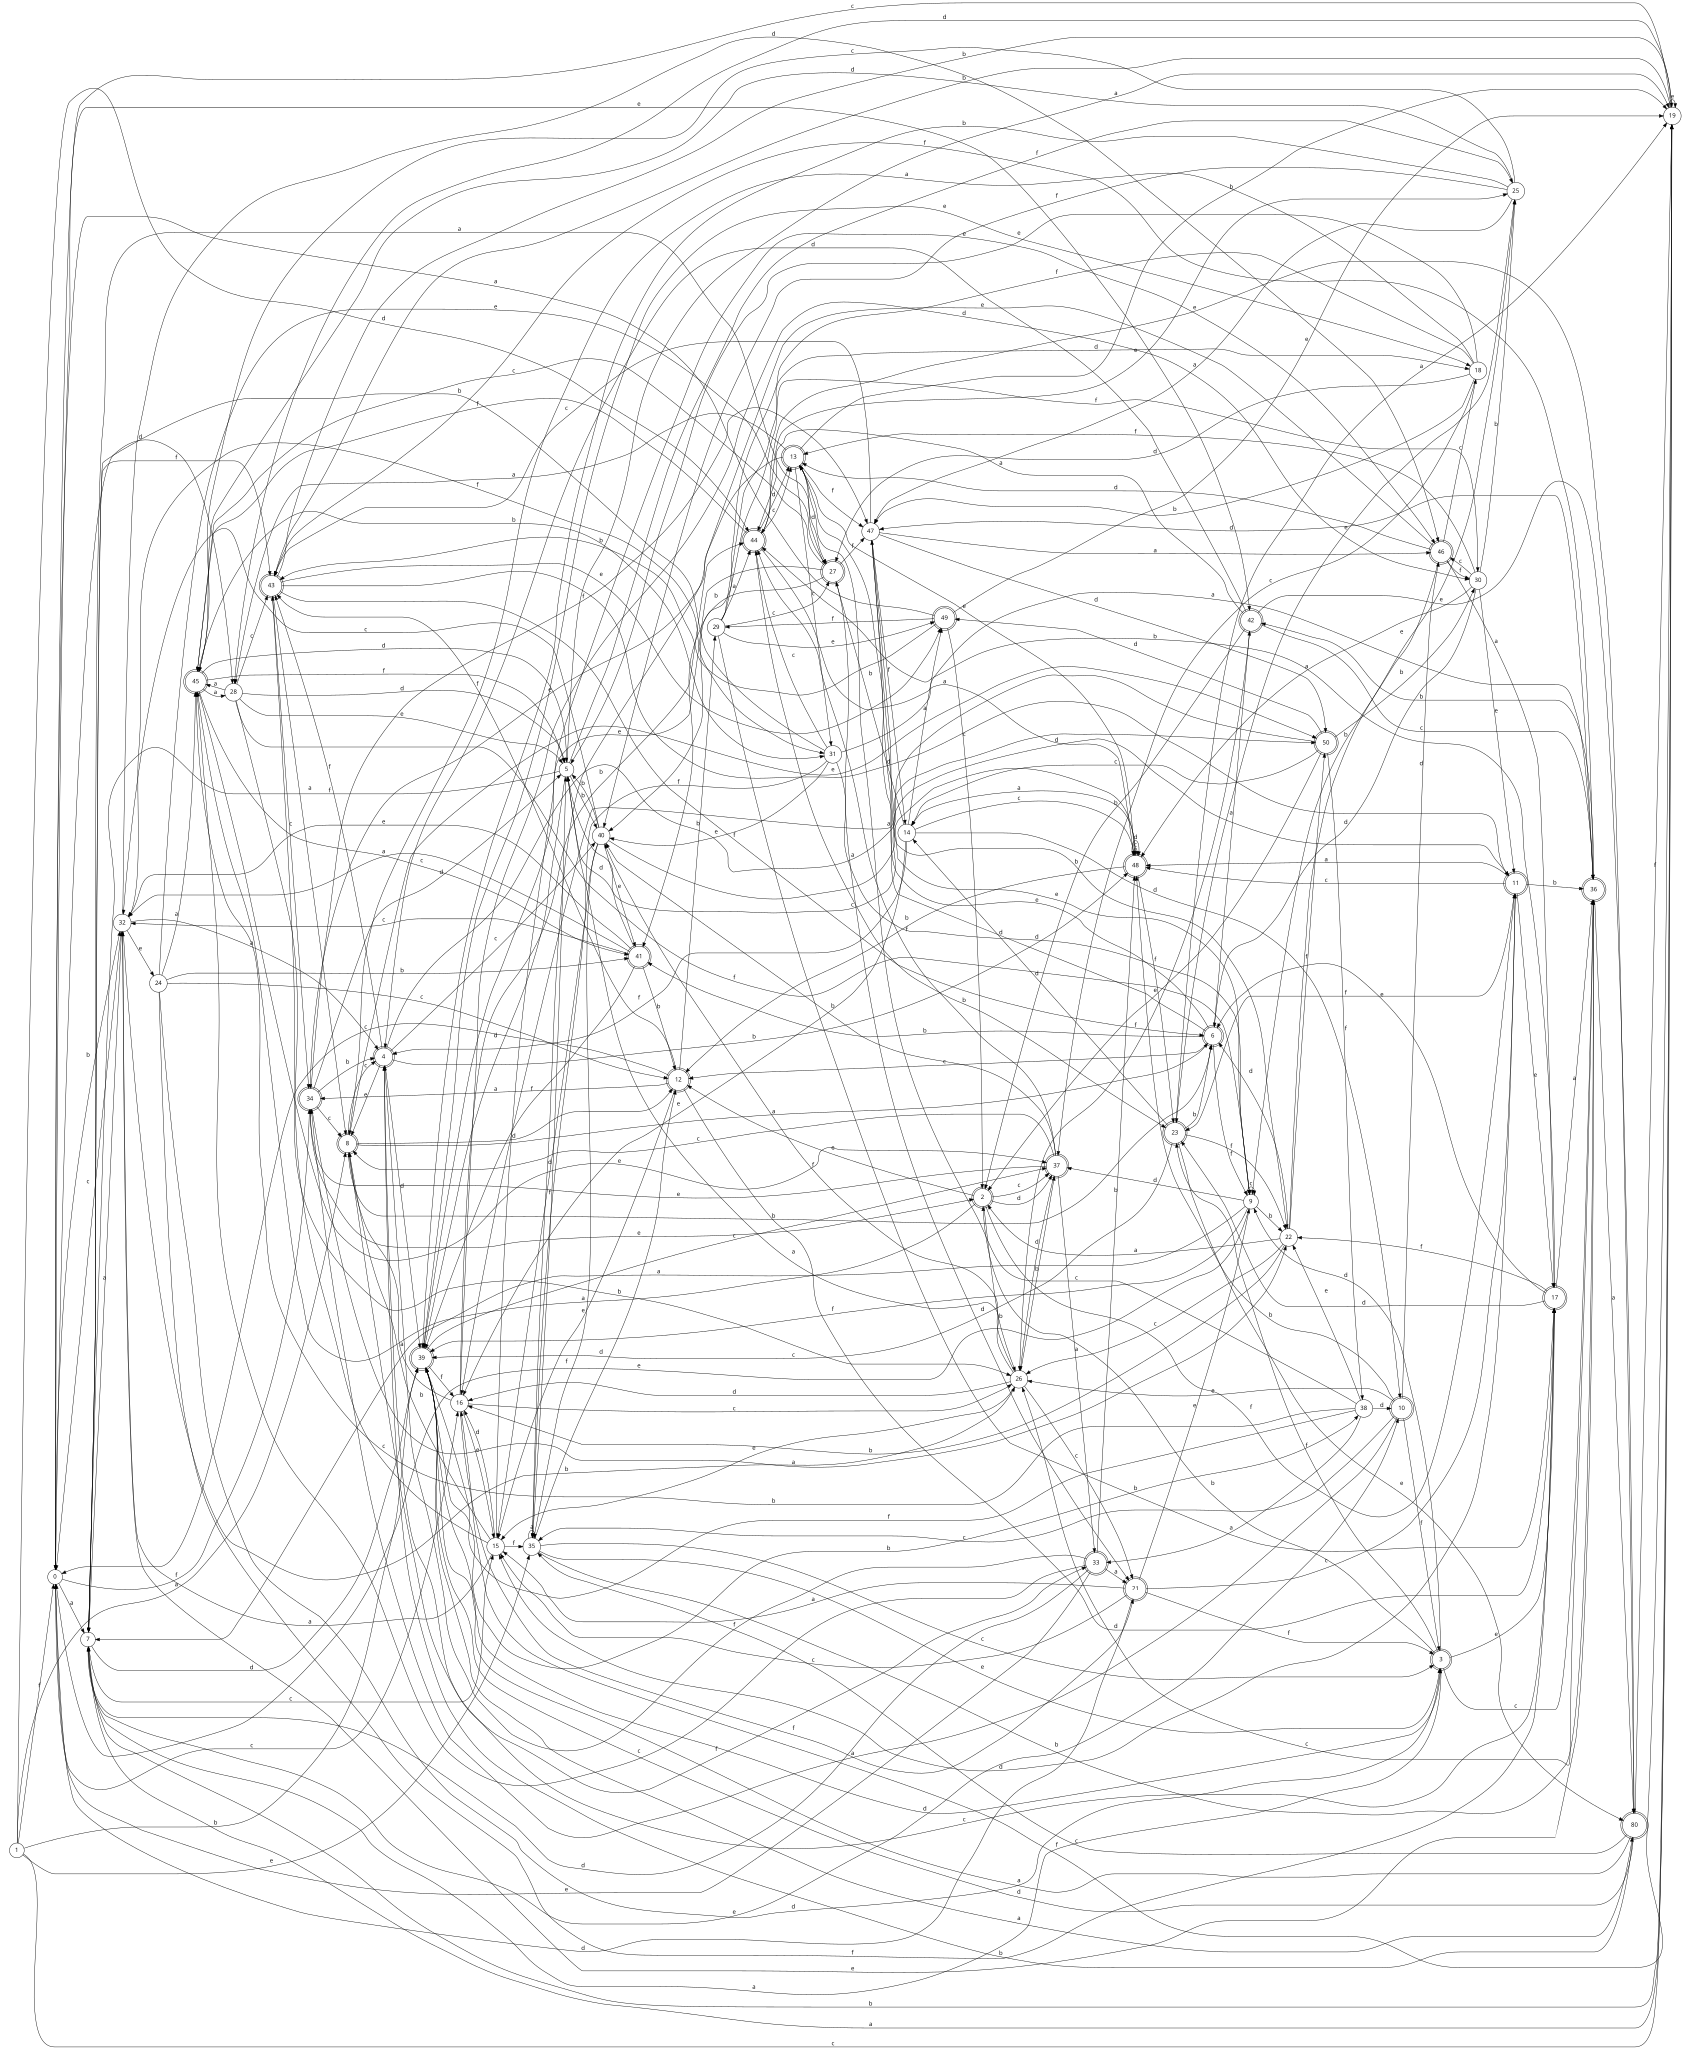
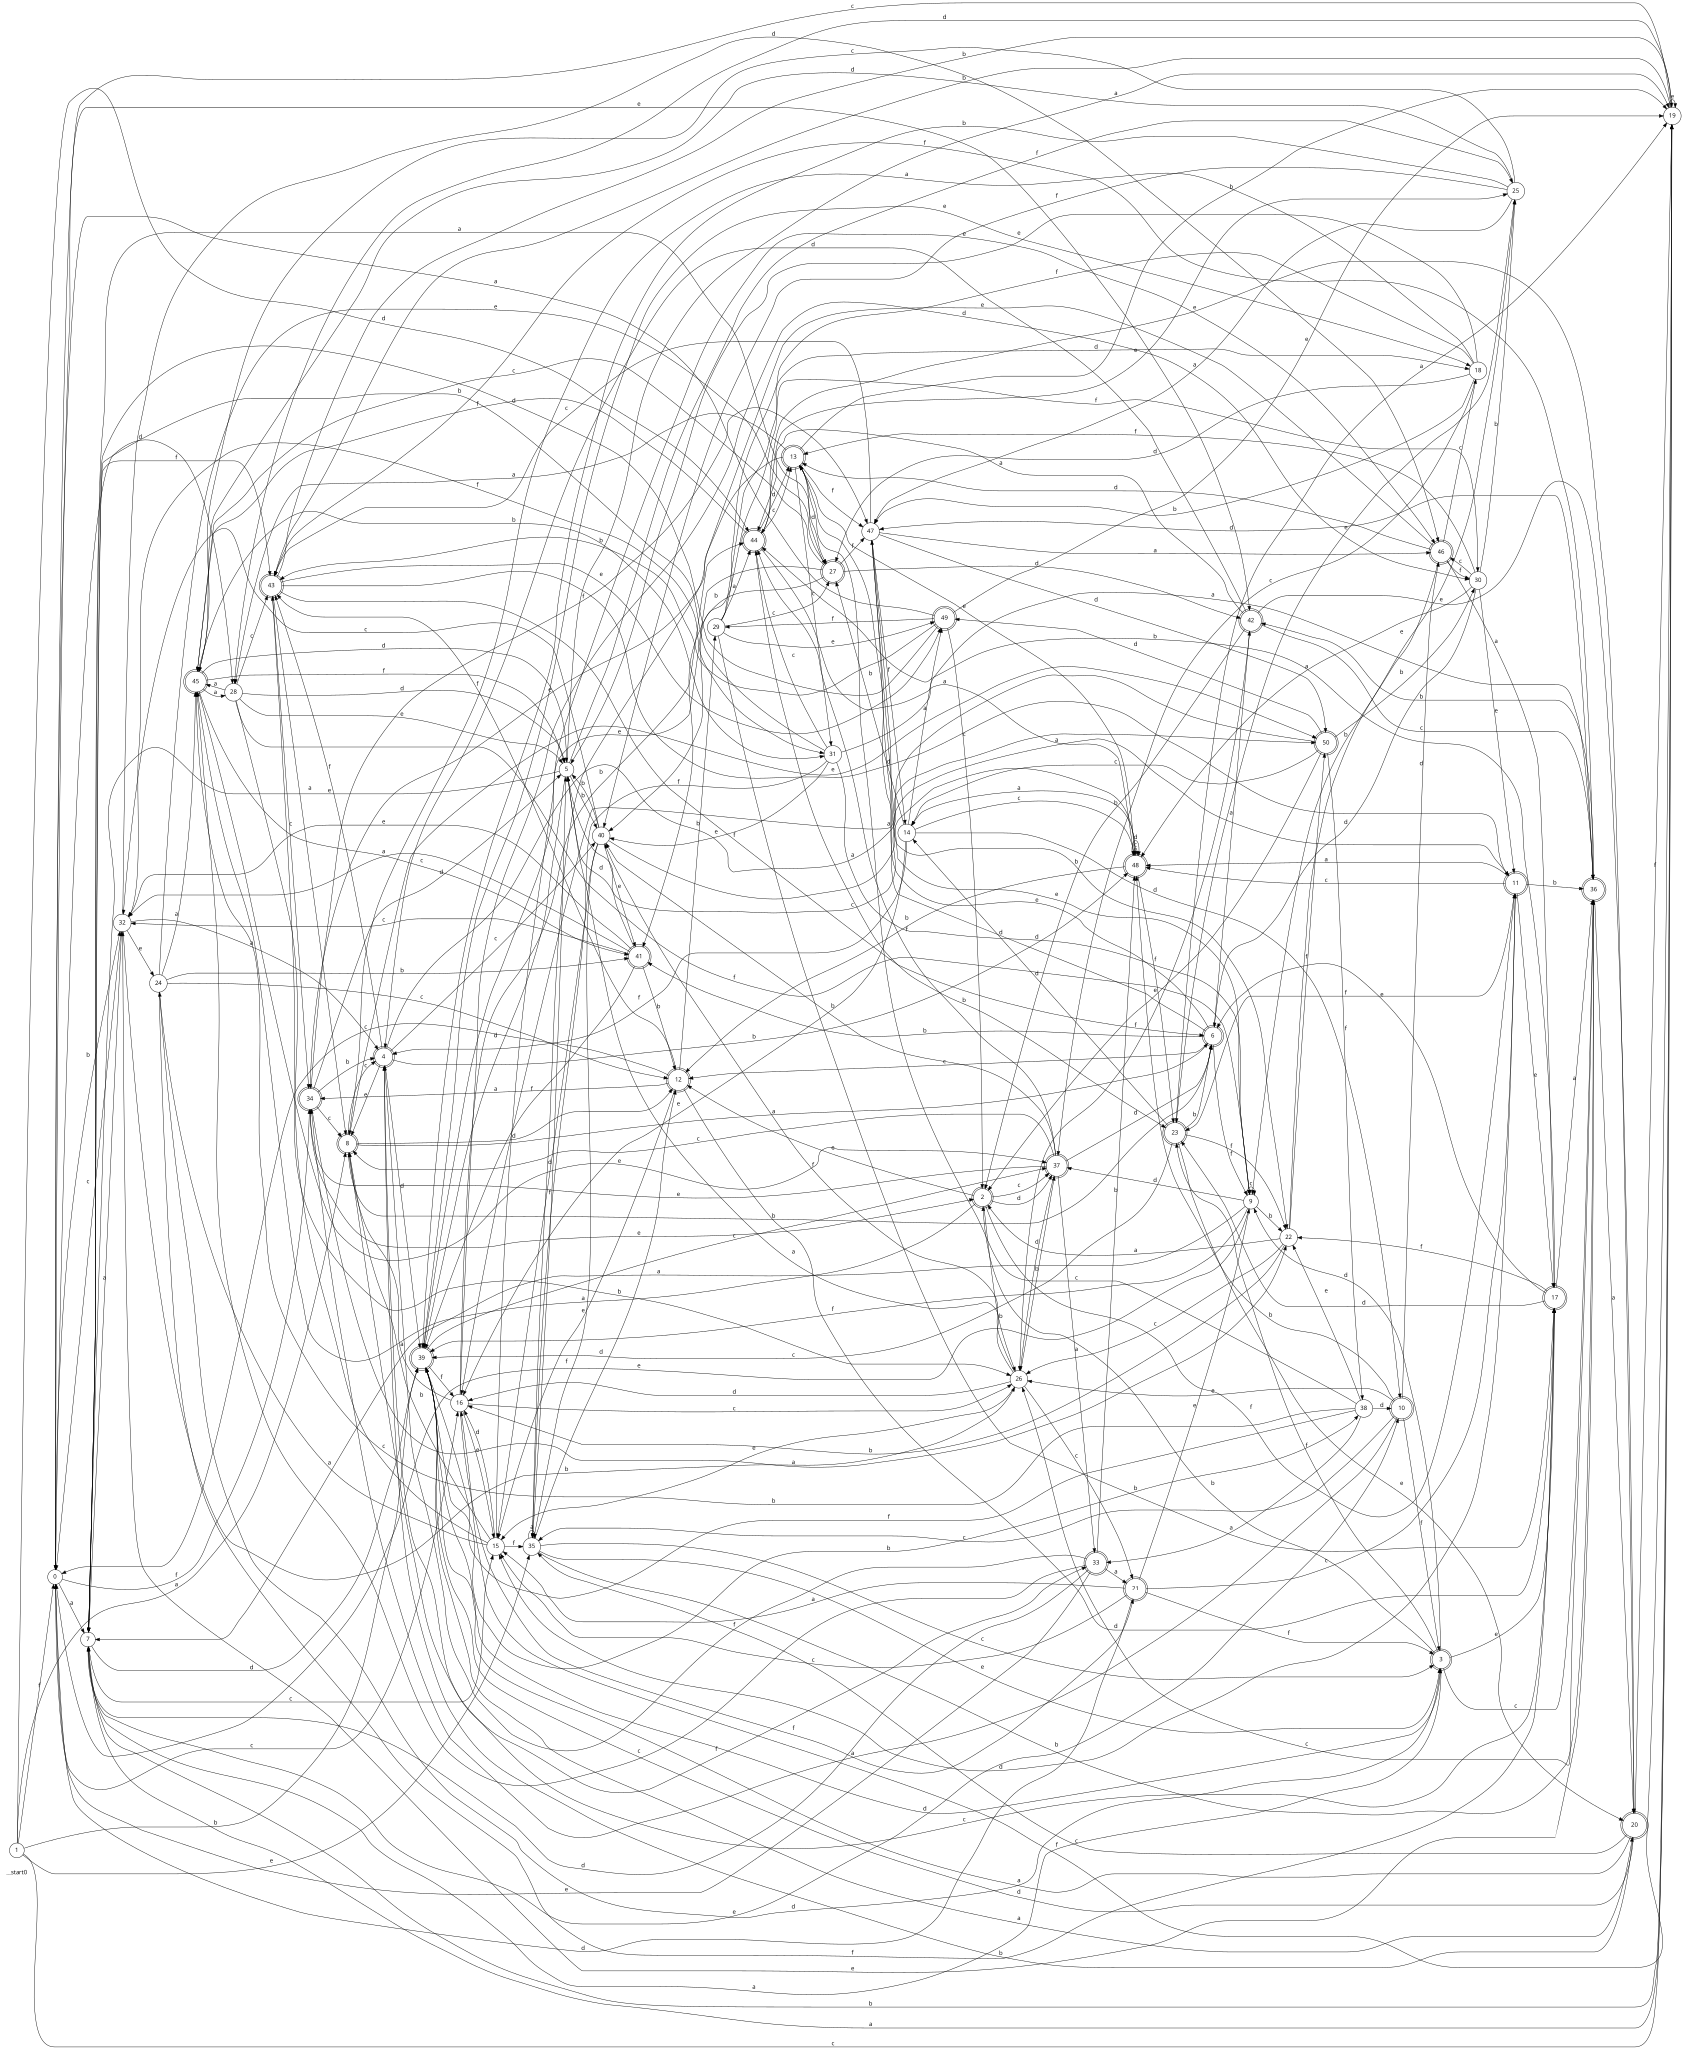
edge "49" -> "7": added, label "d"
edge "40" -> "11": label "d" -> "a"
edge "5" -> "7": label "f" -> "e"
edge "27" -> "21": now "27" -> "42"
edge "22" -> "6": now "37" -> "6"
edge "15" -> "32": now "15" -> "24"
node "80": label "80" -> "20"
node "__start0": added
